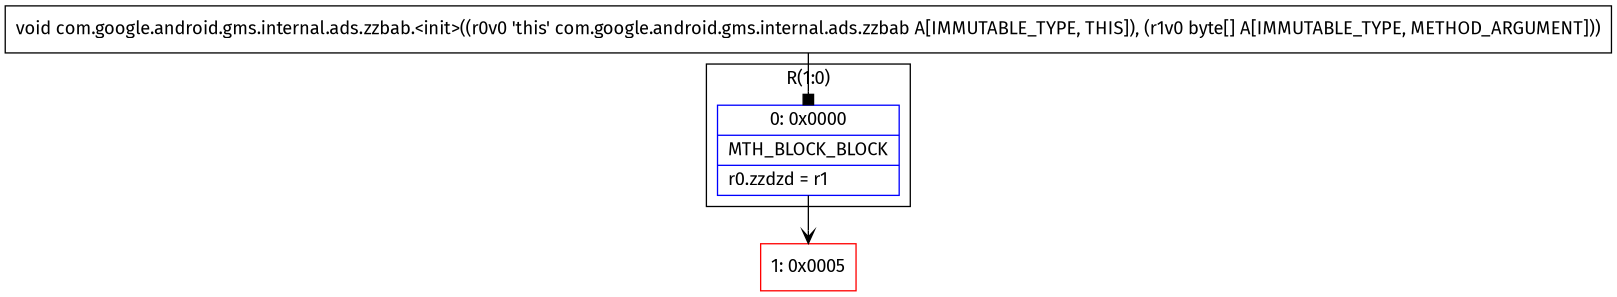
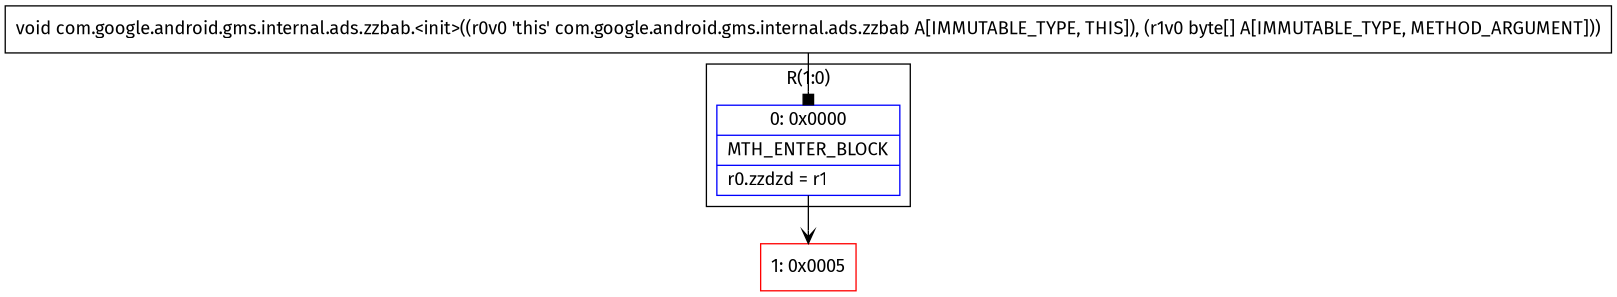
node "0: 0x0000": text "MTH_BLOCK_BLOCK" -> "MTH_ENTER_BLOCK"
